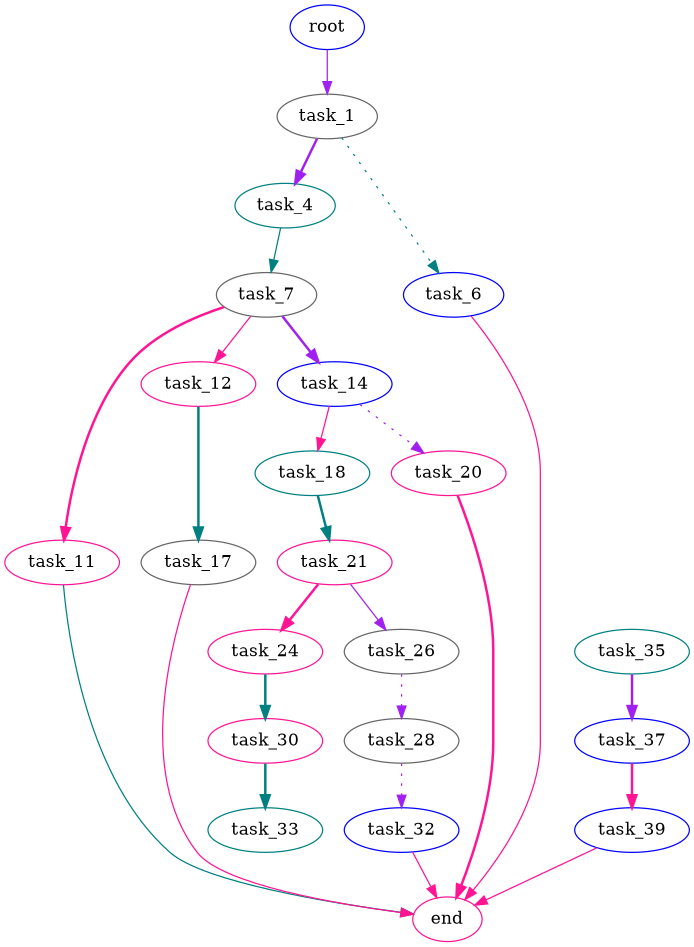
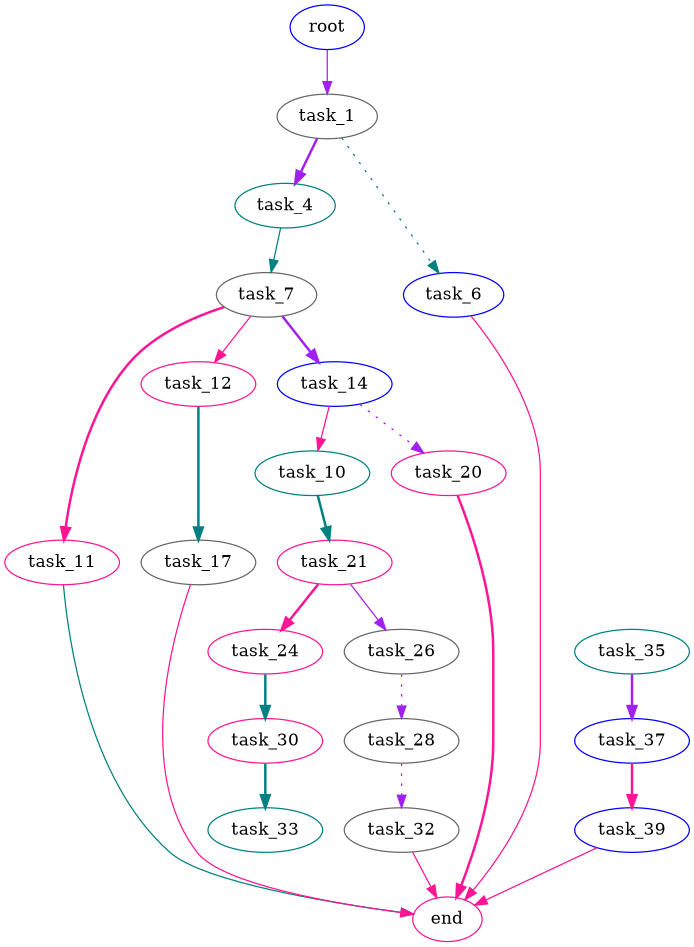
node "task_18": label "task_18" -> "task_10"
node "task_32": color blue -> gray40
